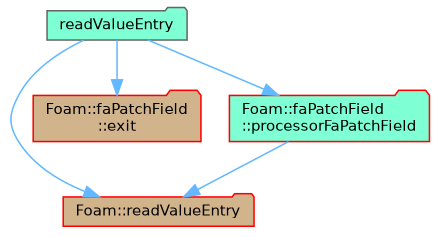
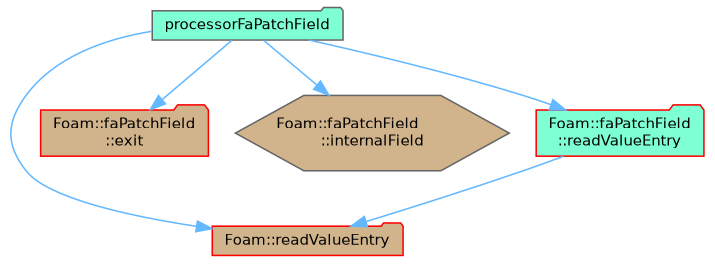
node "readValueEntry": label "readValueEntry" -> "processorFaPatchField"
node "Foam::faPatchField ::processorFaPatchField": label "Foam::faPatchField ::processorFaPatchField" -> "Foam::faPatchField ::readValueEntry"
node "Foam::faPatchField ::internalField": added
